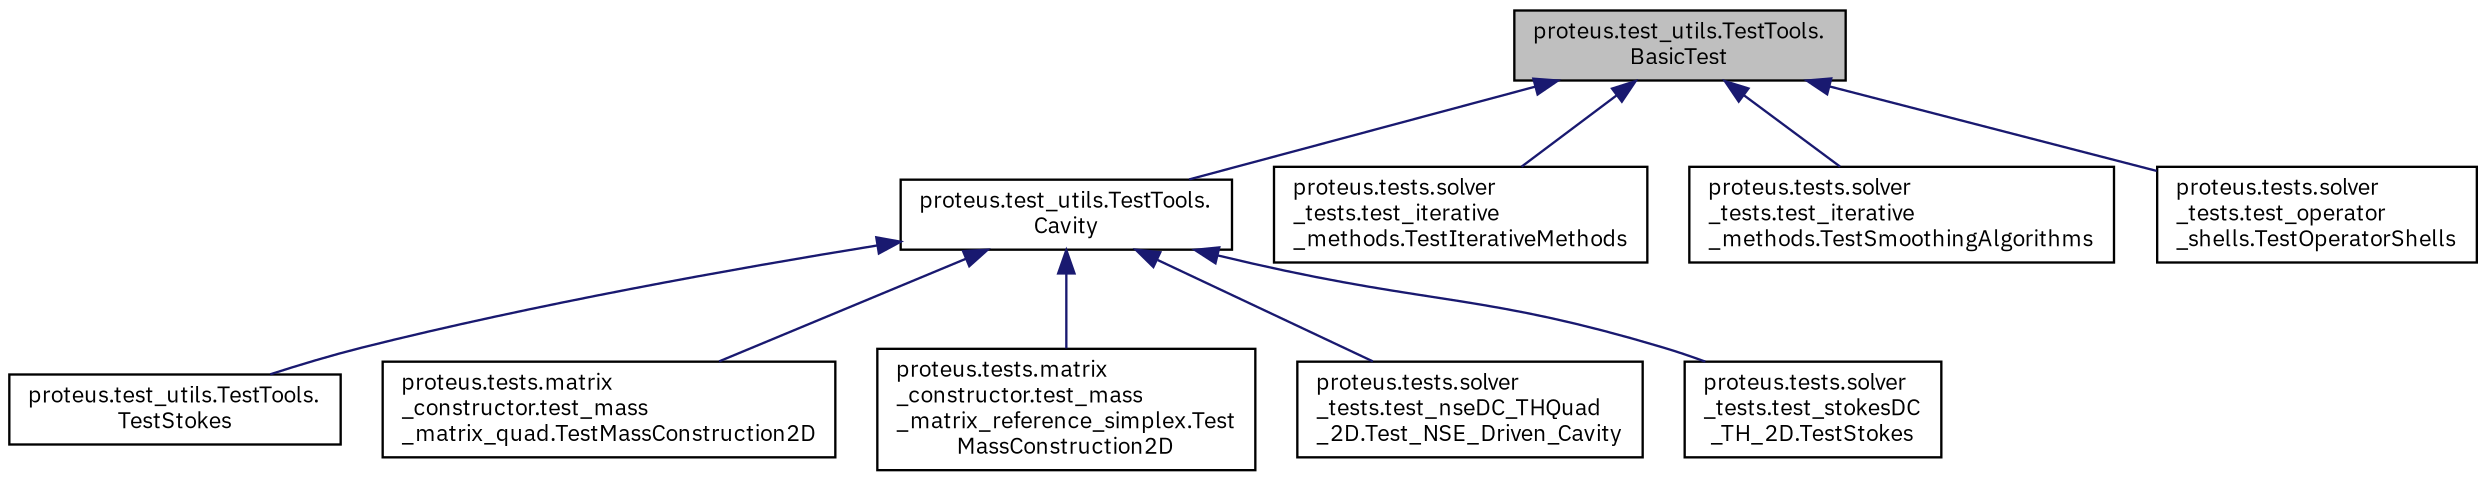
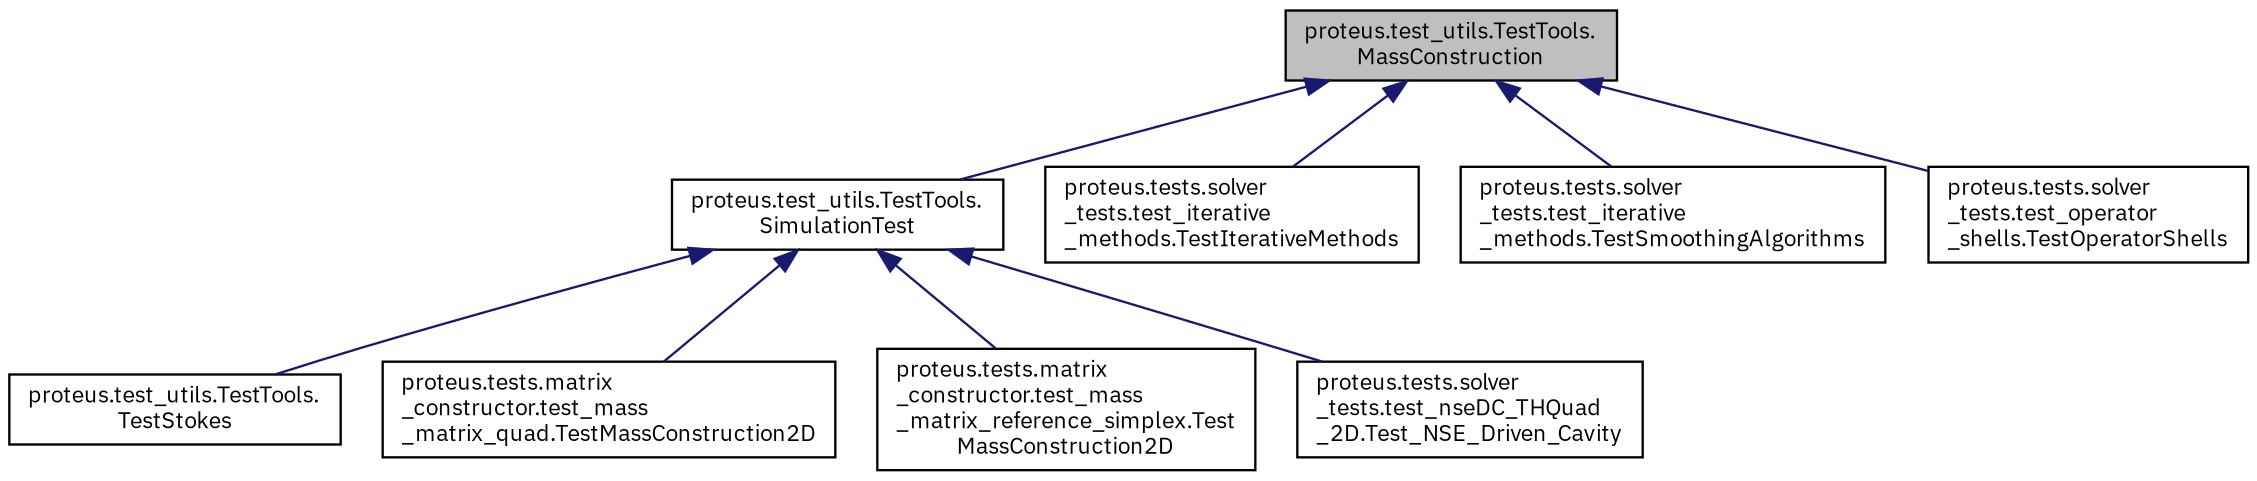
node "proteus.test_utils.TestTools. BasicTest": label "proteus.test_utils.TestTools. BasicTest" -> "proteus.test_utils.TestTools. MassConstruction"
node "proteus.test_utils.TestTools. Cavity": label "proteus.test_utils.TestTools. Cavity" -> "proteus.test_utils.TestTools. SimulationTest"
node "proteus.tests.solver _tests.test_stokesDC _TH_2D.TestStokes": removed
